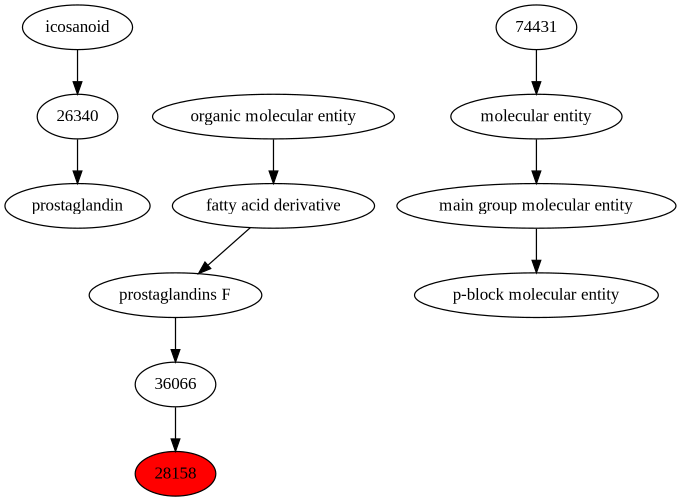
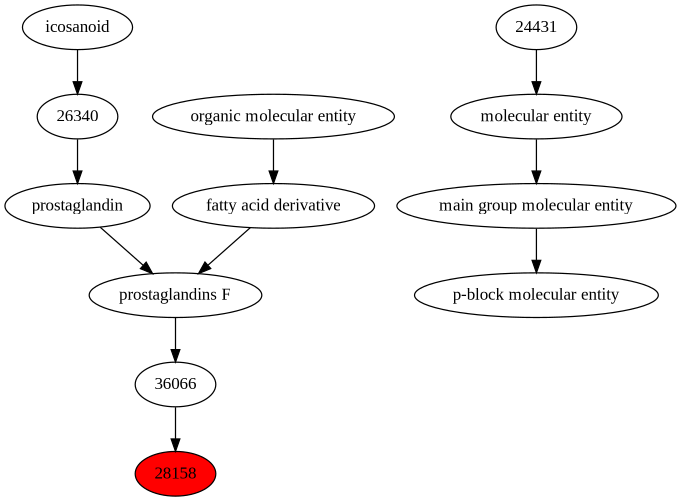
node "74431": label "74431" -> "24431"
edge "prostaglandin" -> "prostaglandins F": added
